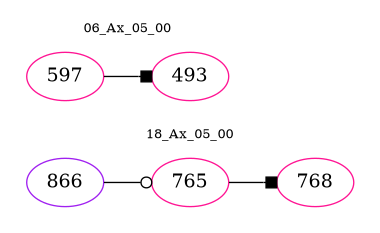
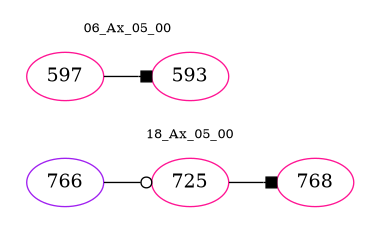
node "493": label "493" -> "593"
node "866": label "866" -> "766"
node "765": label "765" -> "725"
